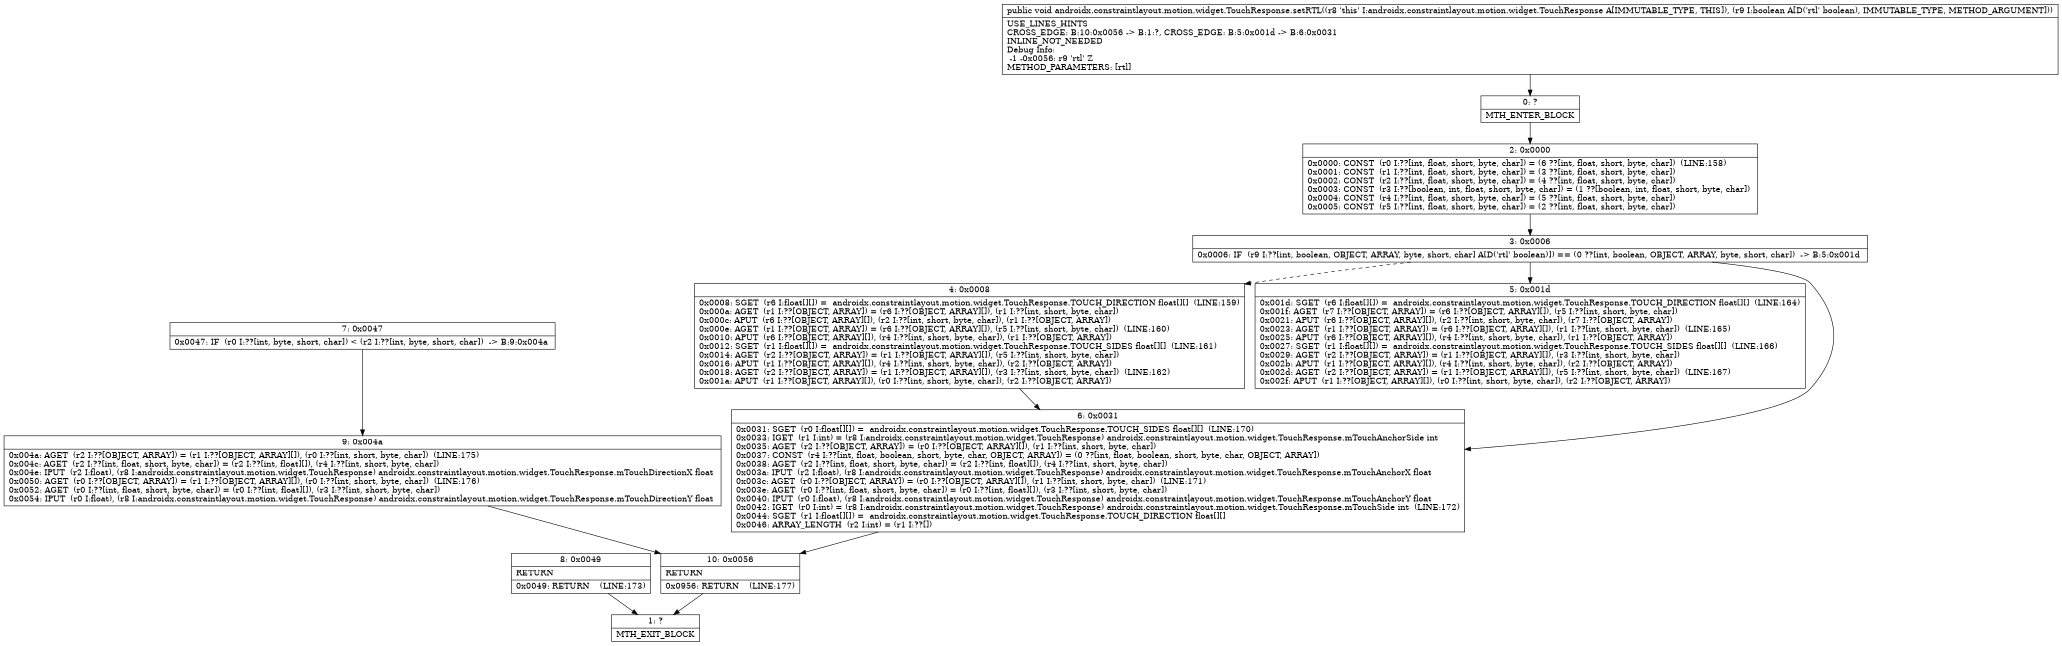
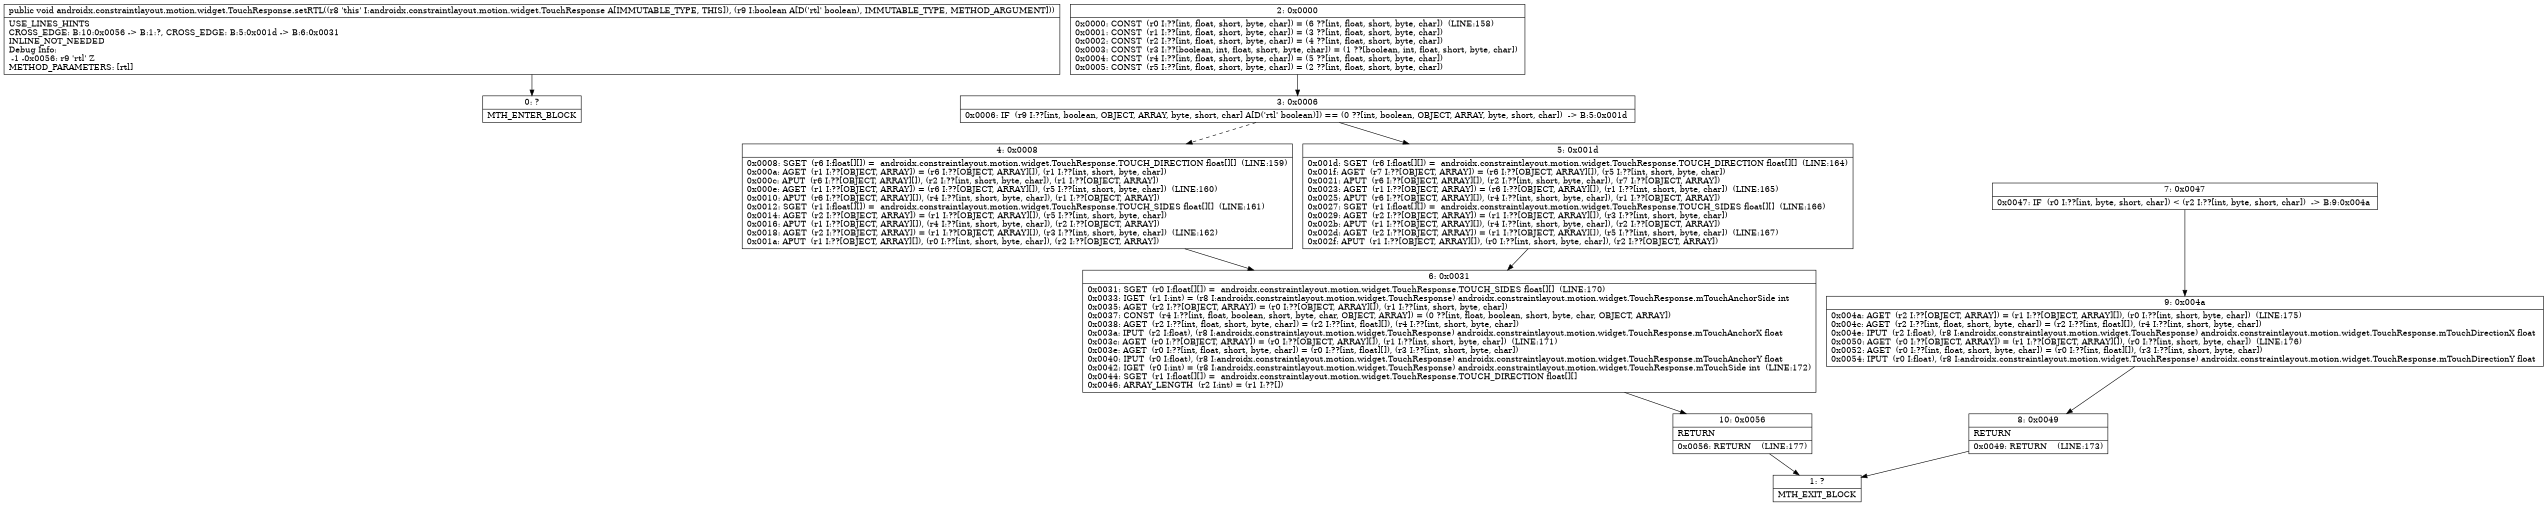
edge "0: ?" -> "2: 0x0000": removed
edge "3: 0x0006" -> "6: 0x0031": now "5: 0x001d" -> "6: 0x0031"
edge "9: 0x004a" -> "10: 0x0056": now "9: 0x004a" -> "8: 0x0049"
node "10: 0x0056": text "0x0956: RETURN    (LINE:177)" -> "0x0056: RETURN    (LINE:177)"
